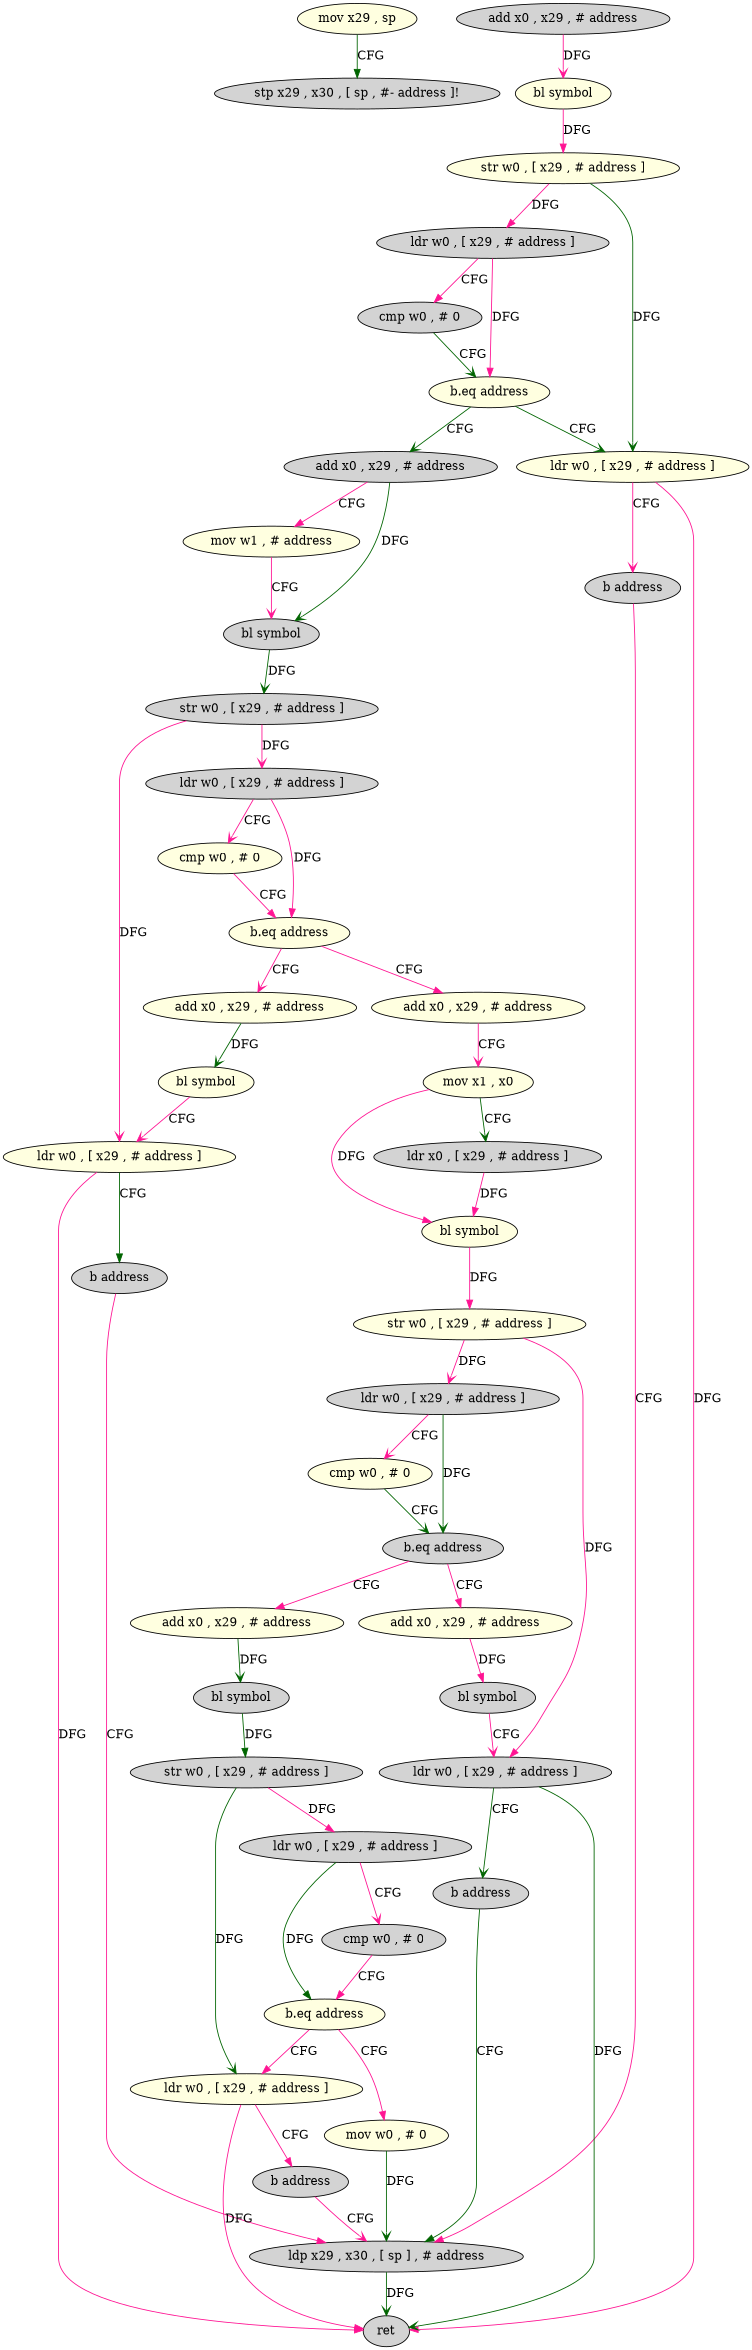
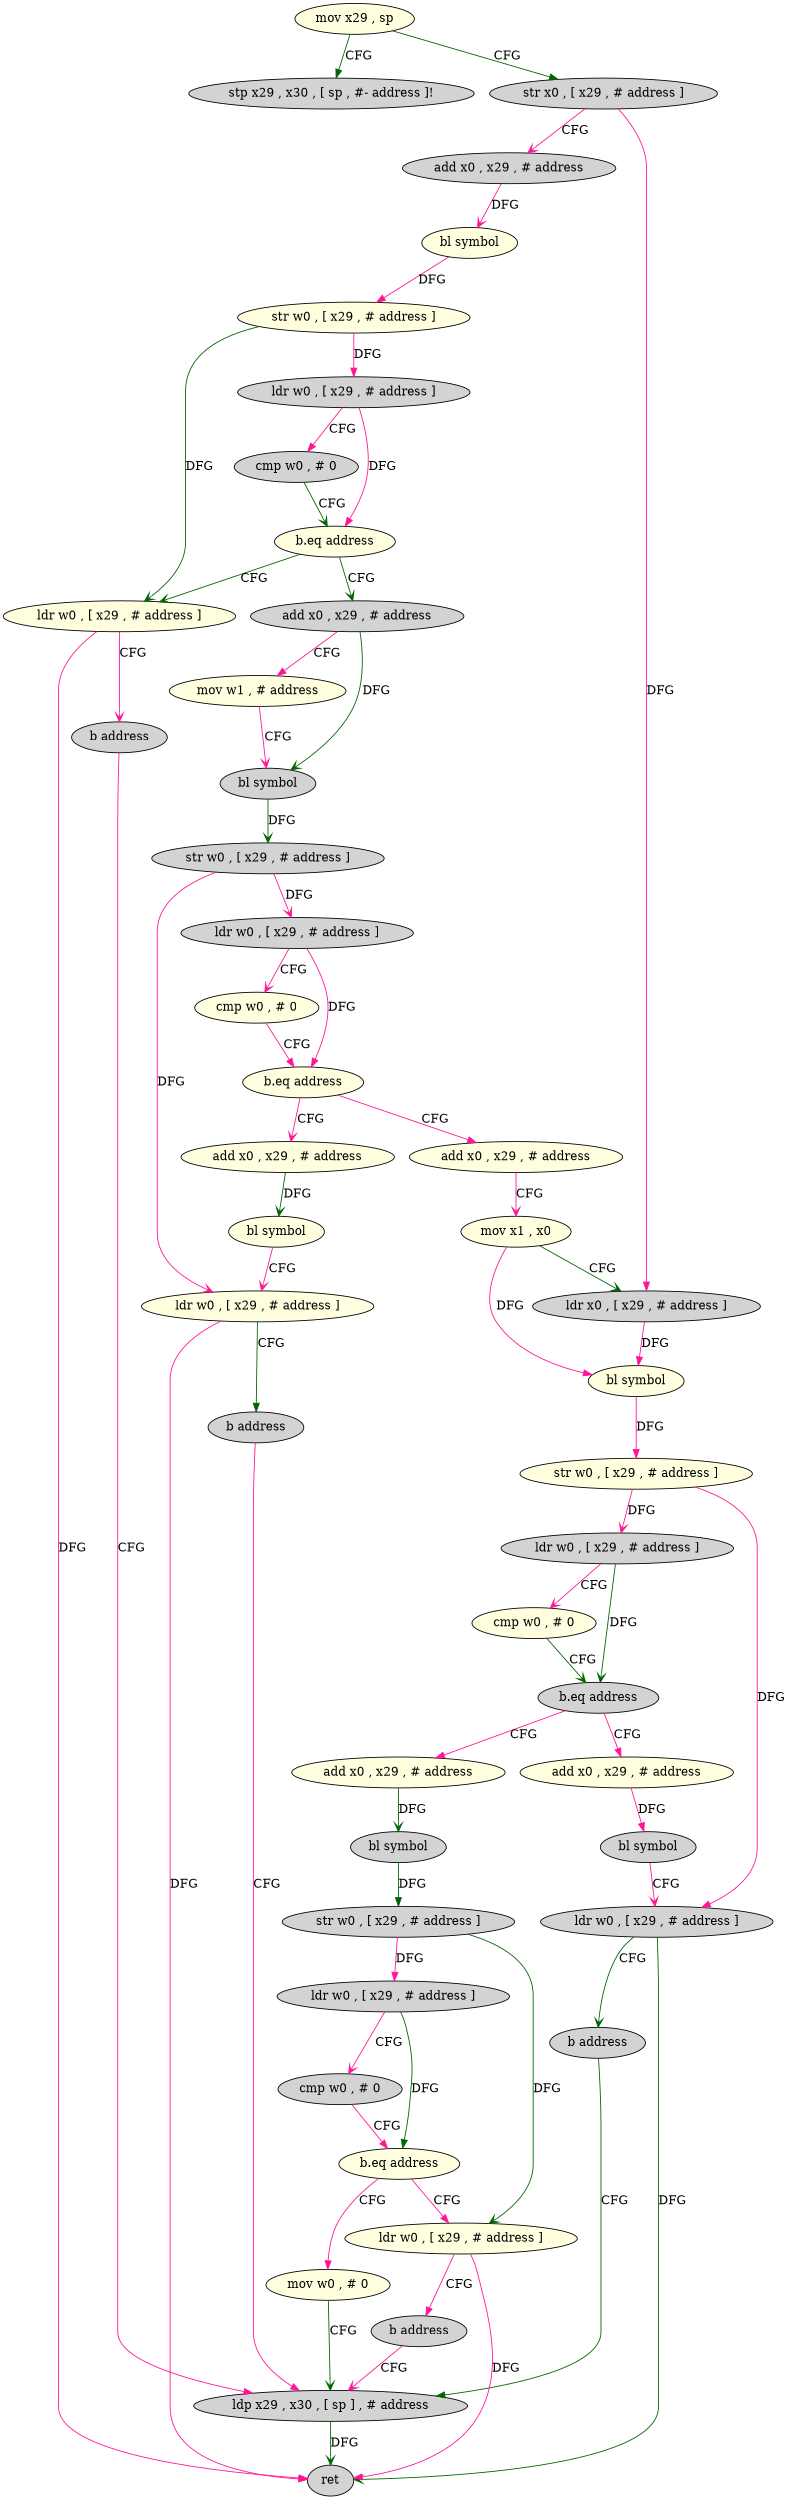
node "str x0 , [ x29 , # address ]": added
edge "mov w0 , # 0" -> "ldp x29 , x30 , [ sp ] , # address": label "DFG" -> "CFG"
